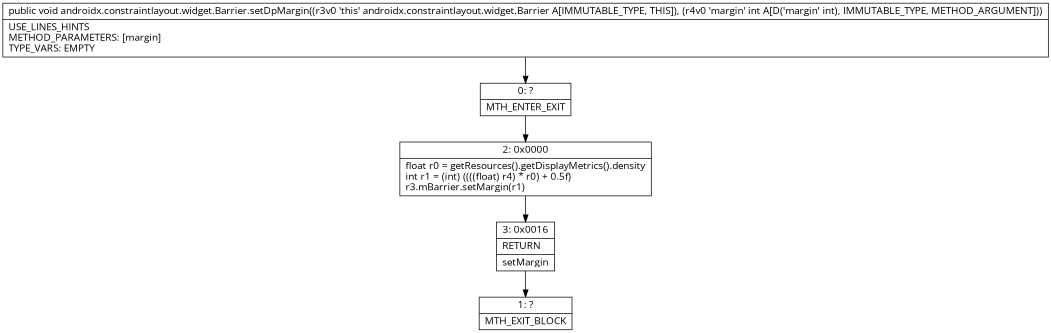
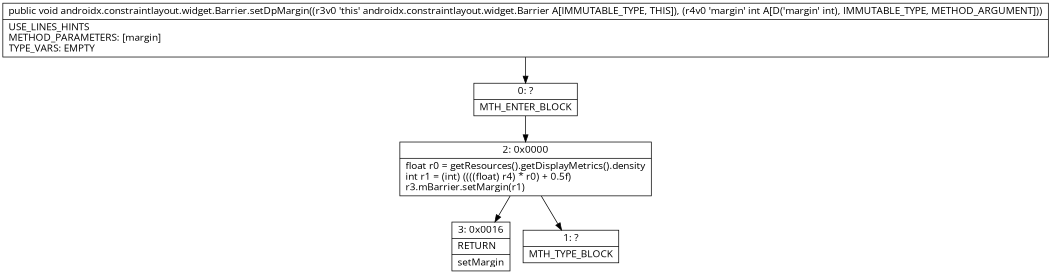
node "0: ?": text "MTH_ENTER_EXIT" -> "MTH_ENTER_BLOCK"
edge "3: 0x0016" -> "1: ?": now "2: 0x0000" -> "1: ?"
node "1: ?": text "MTH_EXIT_BLOCK" -> "MTH_TYPE_BLOCK"
